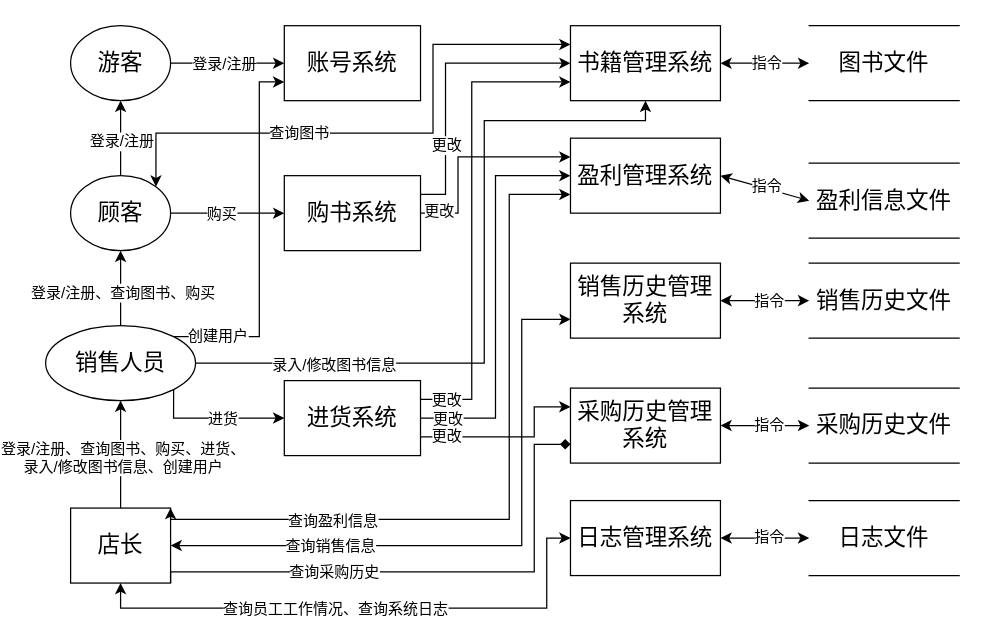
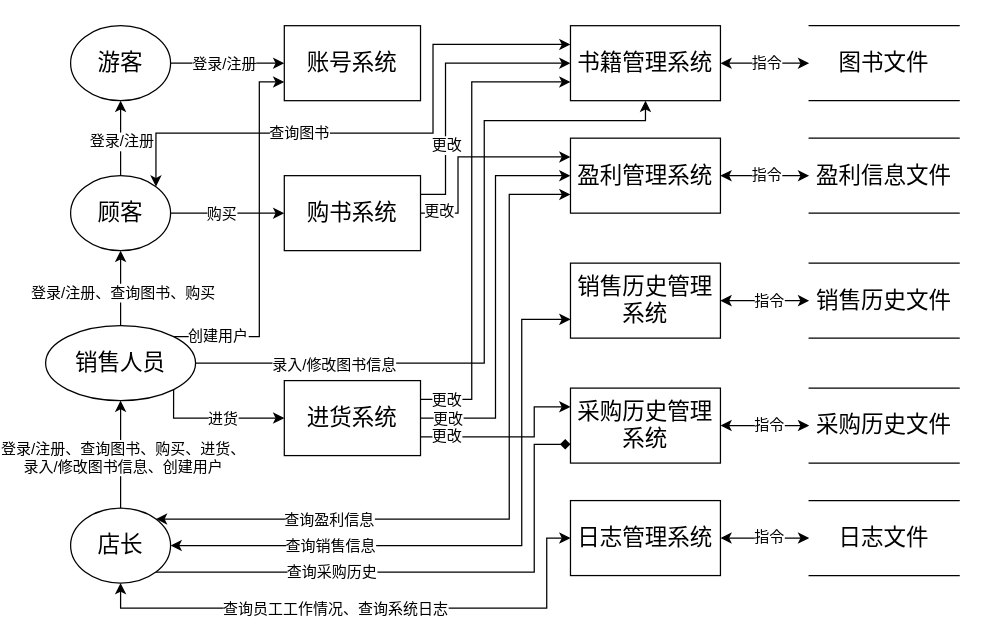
node "盈利信息文件": moved (884, 201) -> (884, 176)
node "店长": shape rectangle -> ellipse
